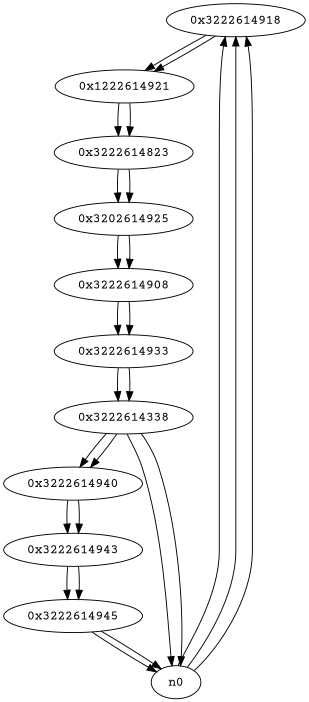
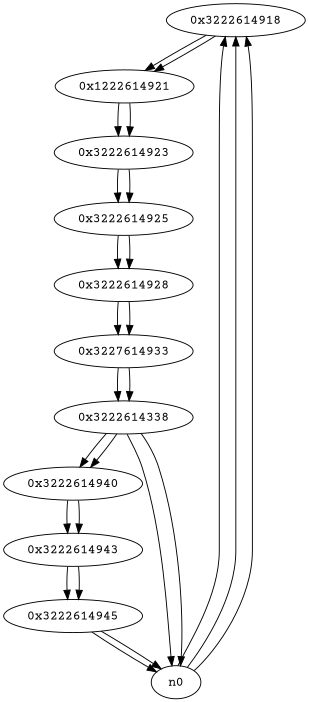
node "0x3222614823": label "0x3222614823" -> "0x3222614923"
node "0x3202614925": label "0x3202614925" -> "0x3222614925"
node "0x3222614908": label "0x3222614908" -> "0x3222614928"
node "0x3222614933": label "0x3222614933" -> "0x3227614933"
